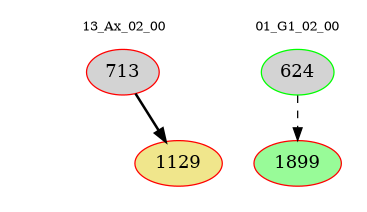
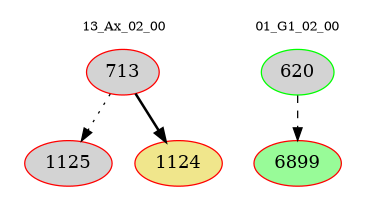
node "624": label "624" -> "620"
node "1125": added
node "1129": label "1129" -> "1124"
node "1899": label "1899" -> "6899"
